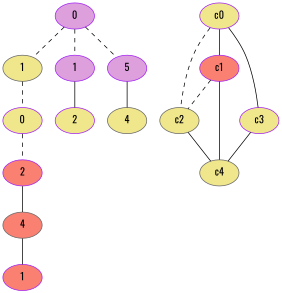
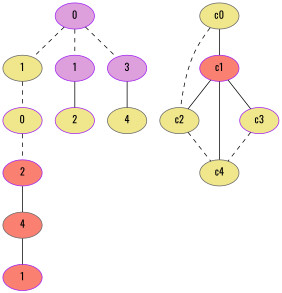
node "c0": color purple -> gray40
edge "c0" -- "c3": now "c1" -- "c3"
node "5": label "5" -> "3"
edge "c1" -- "c2": style dashed -> solid
edge "c2" -- "c4": style solid -> dashed
edge "c3" -- "c4": style solid -> dashed
